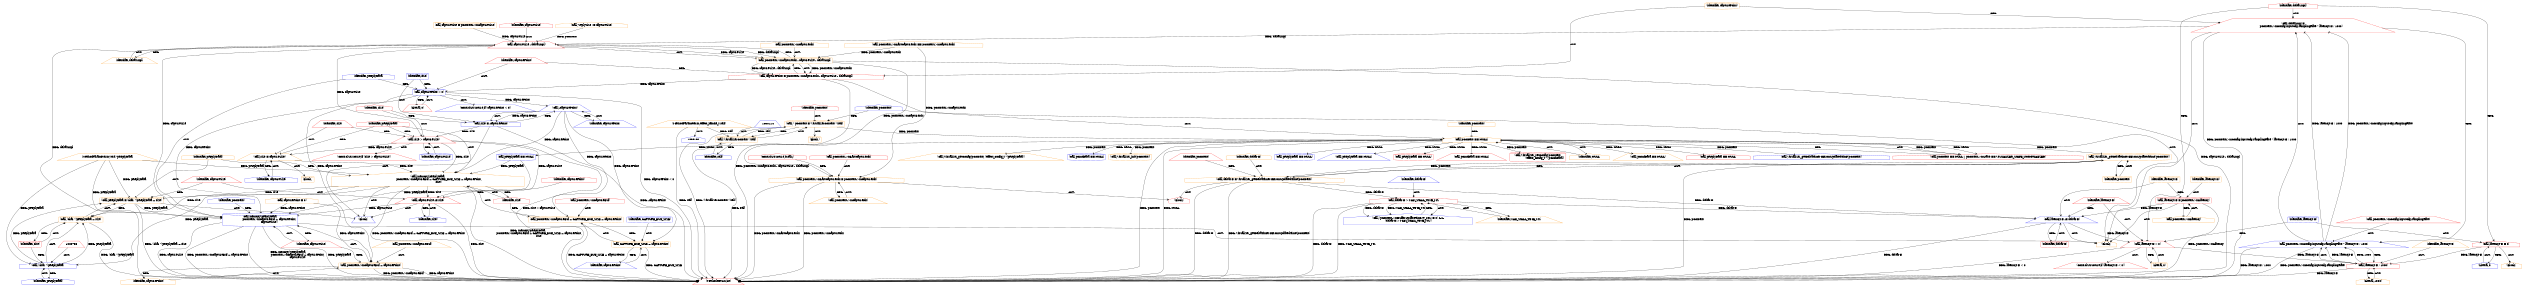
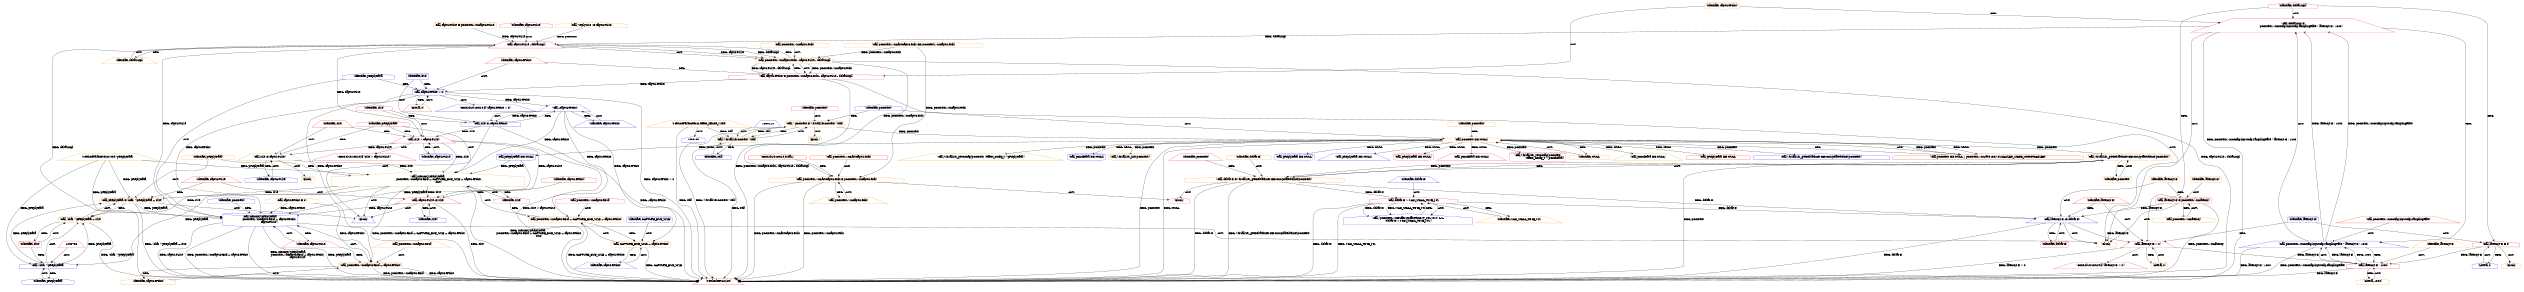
edge "(Call,pContext == NULL)" -> "(Identifier,NULL)": label "AST: " -> "CFG: "
